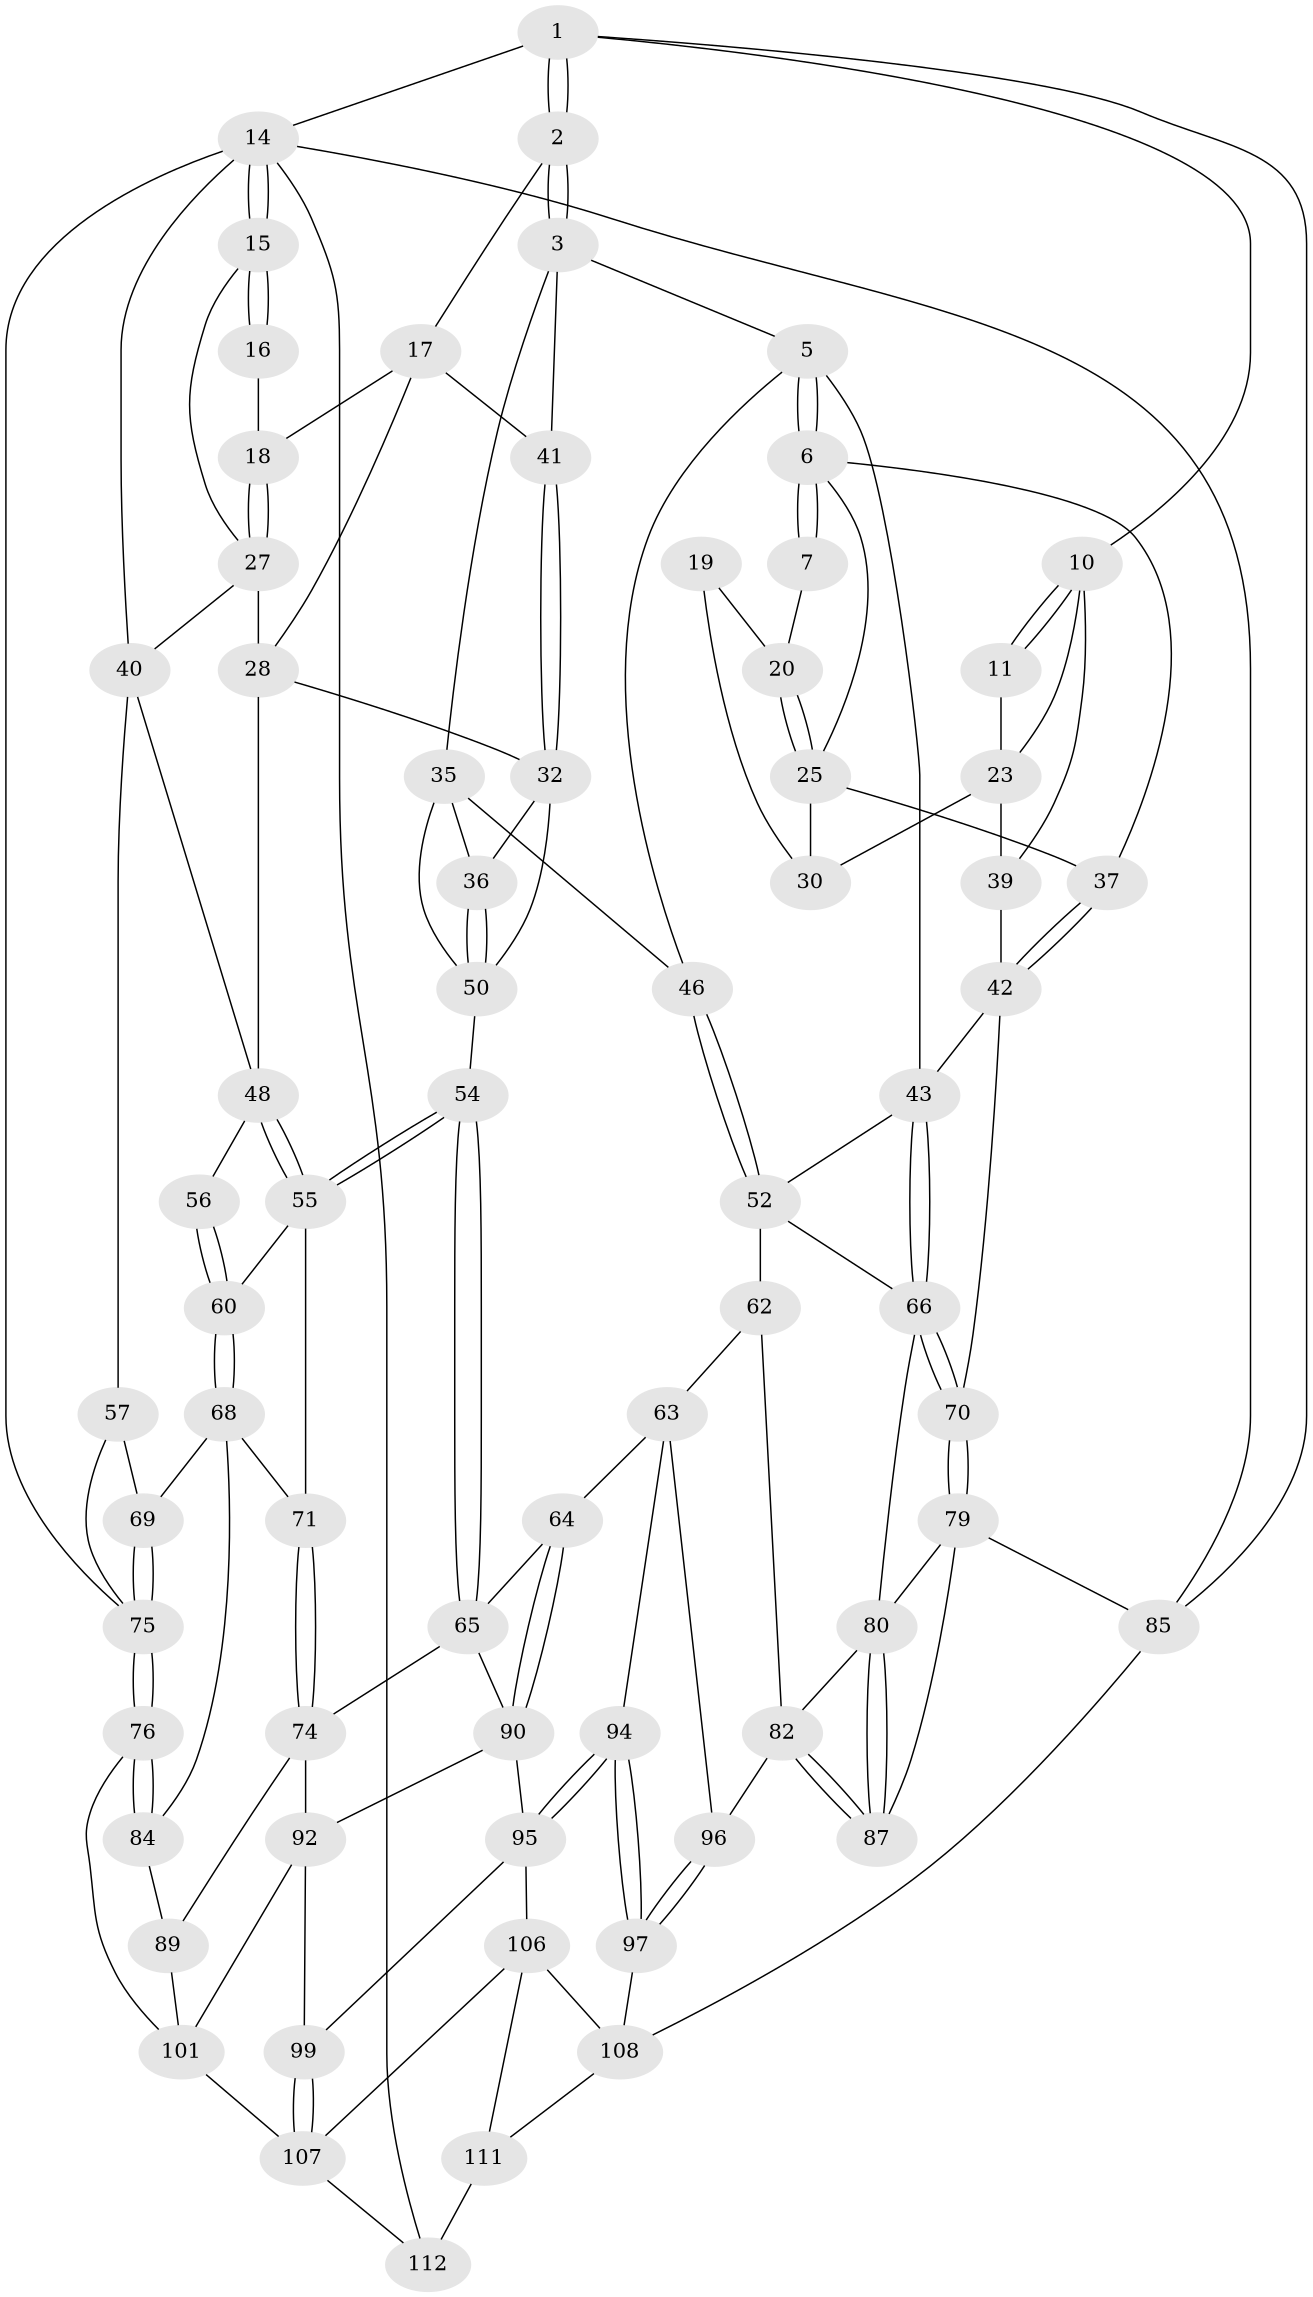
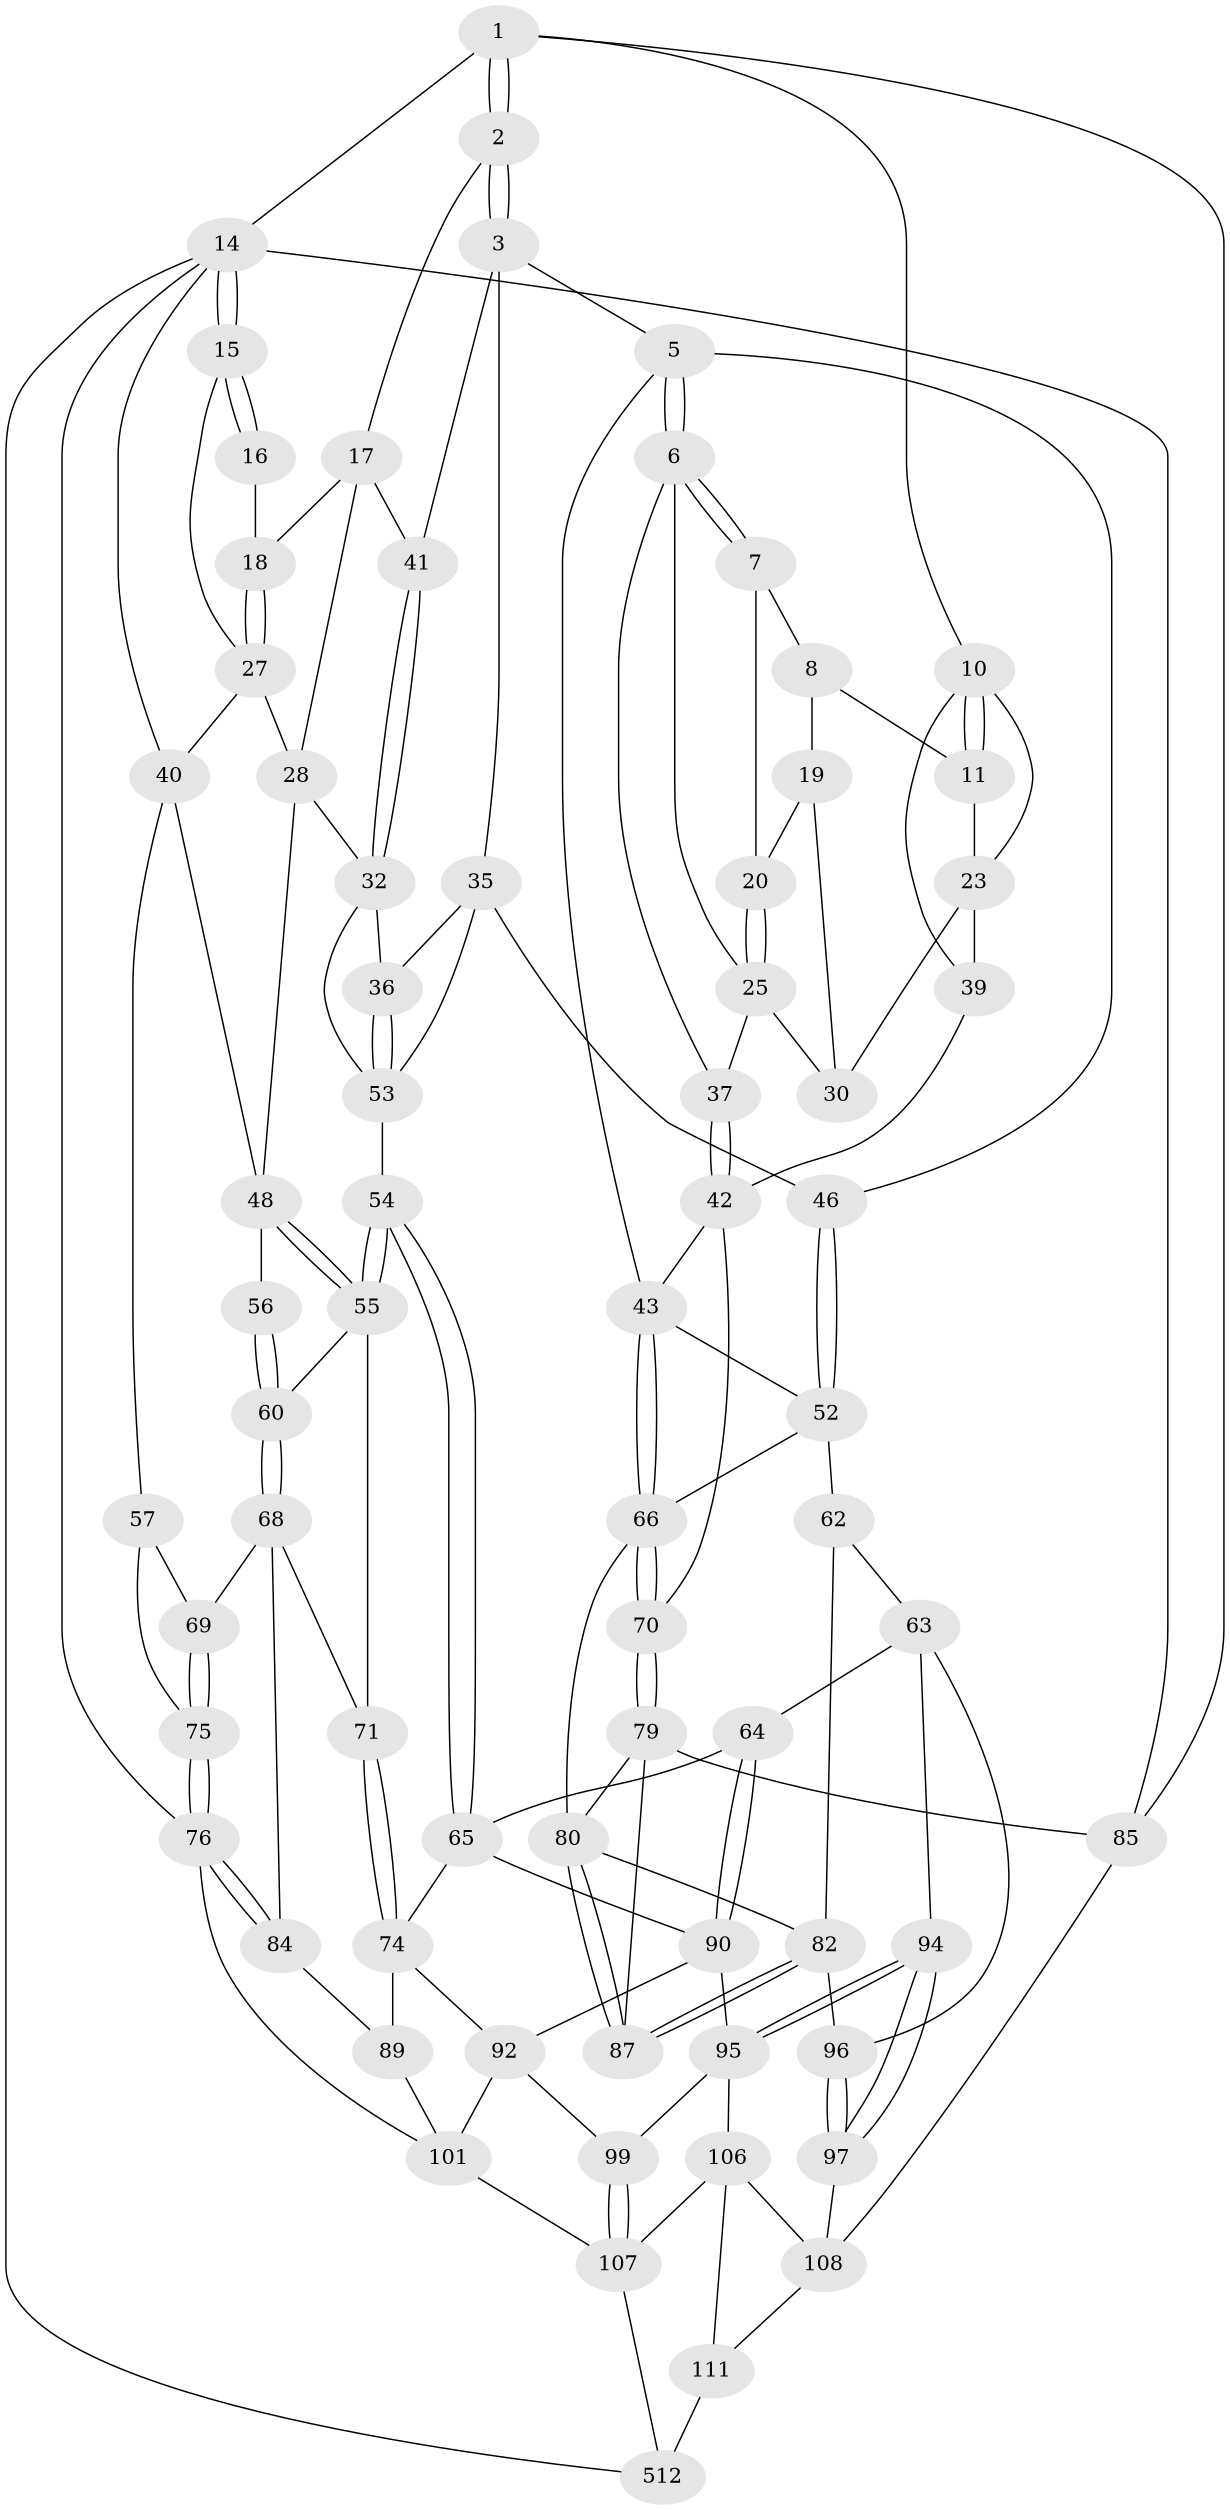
node "8": added
edge "14" -- "75": now "14" -- "76"
node "50": label "50" -> "53"
node "112": label "112" -> "512"
